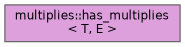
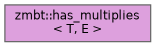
node "multiplies::has_multiplies < T, E >": label "multiplies::has_multiplies < T, E >" -> "zmbt::has_multiplies < T, E >"
